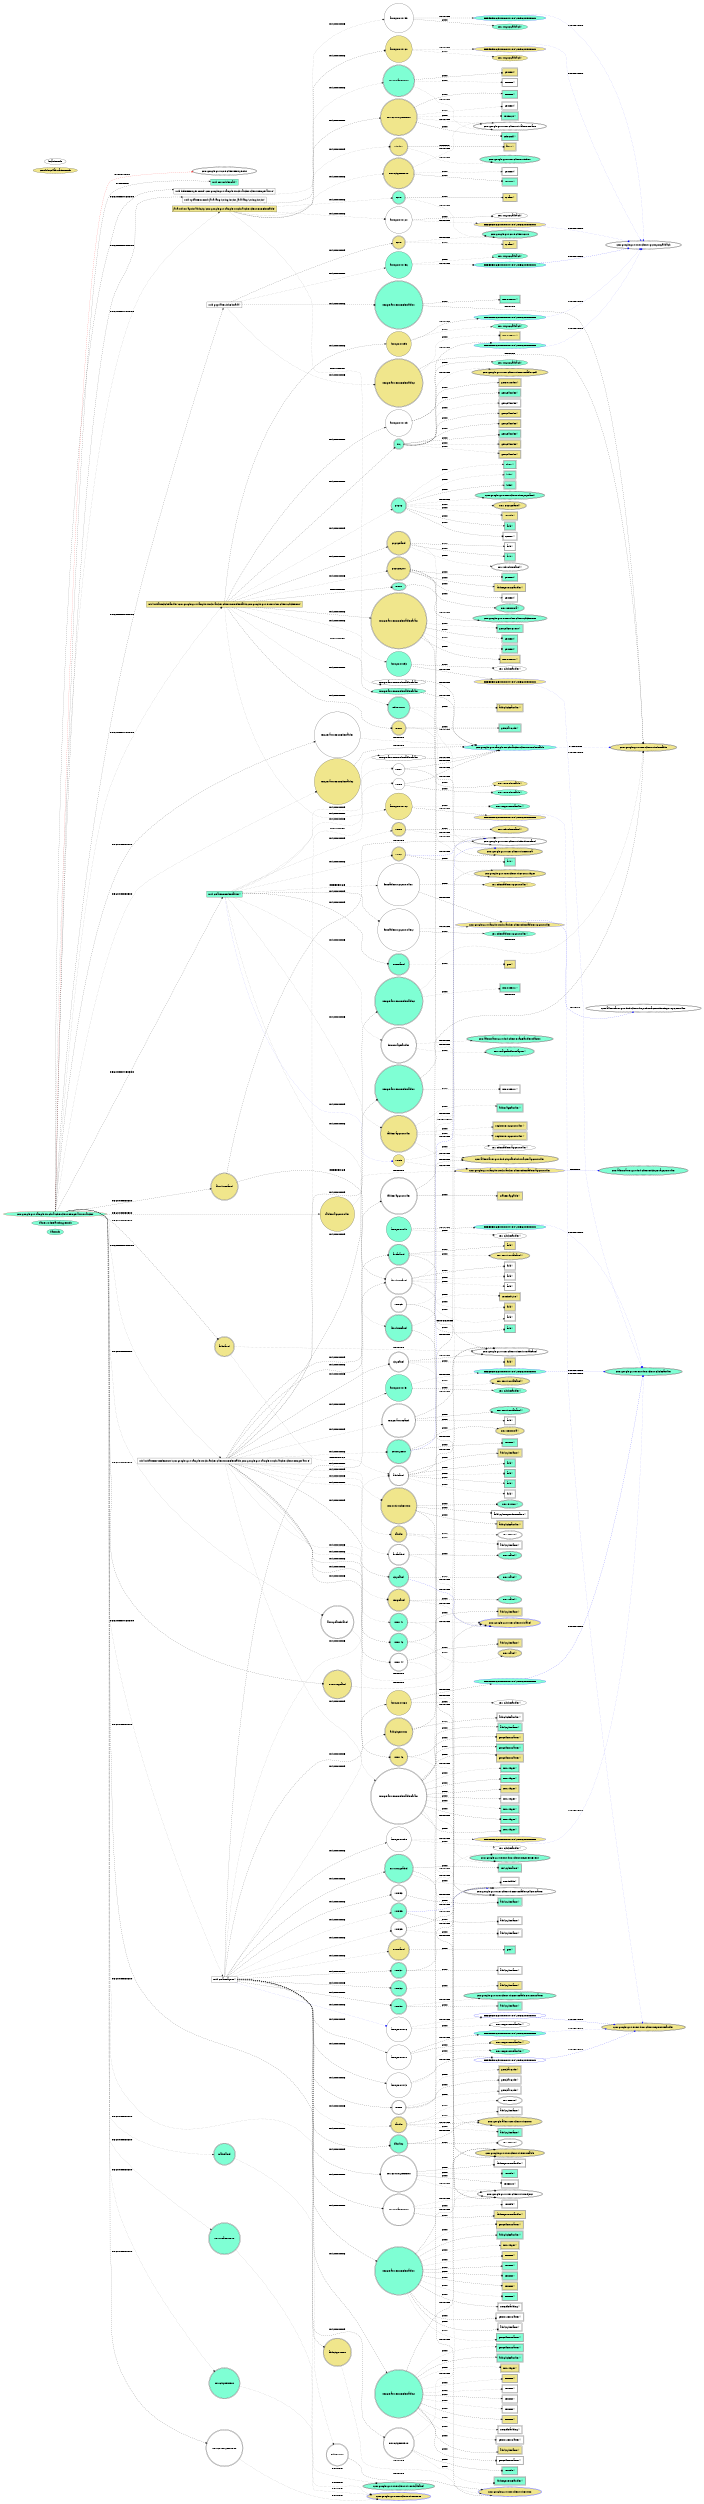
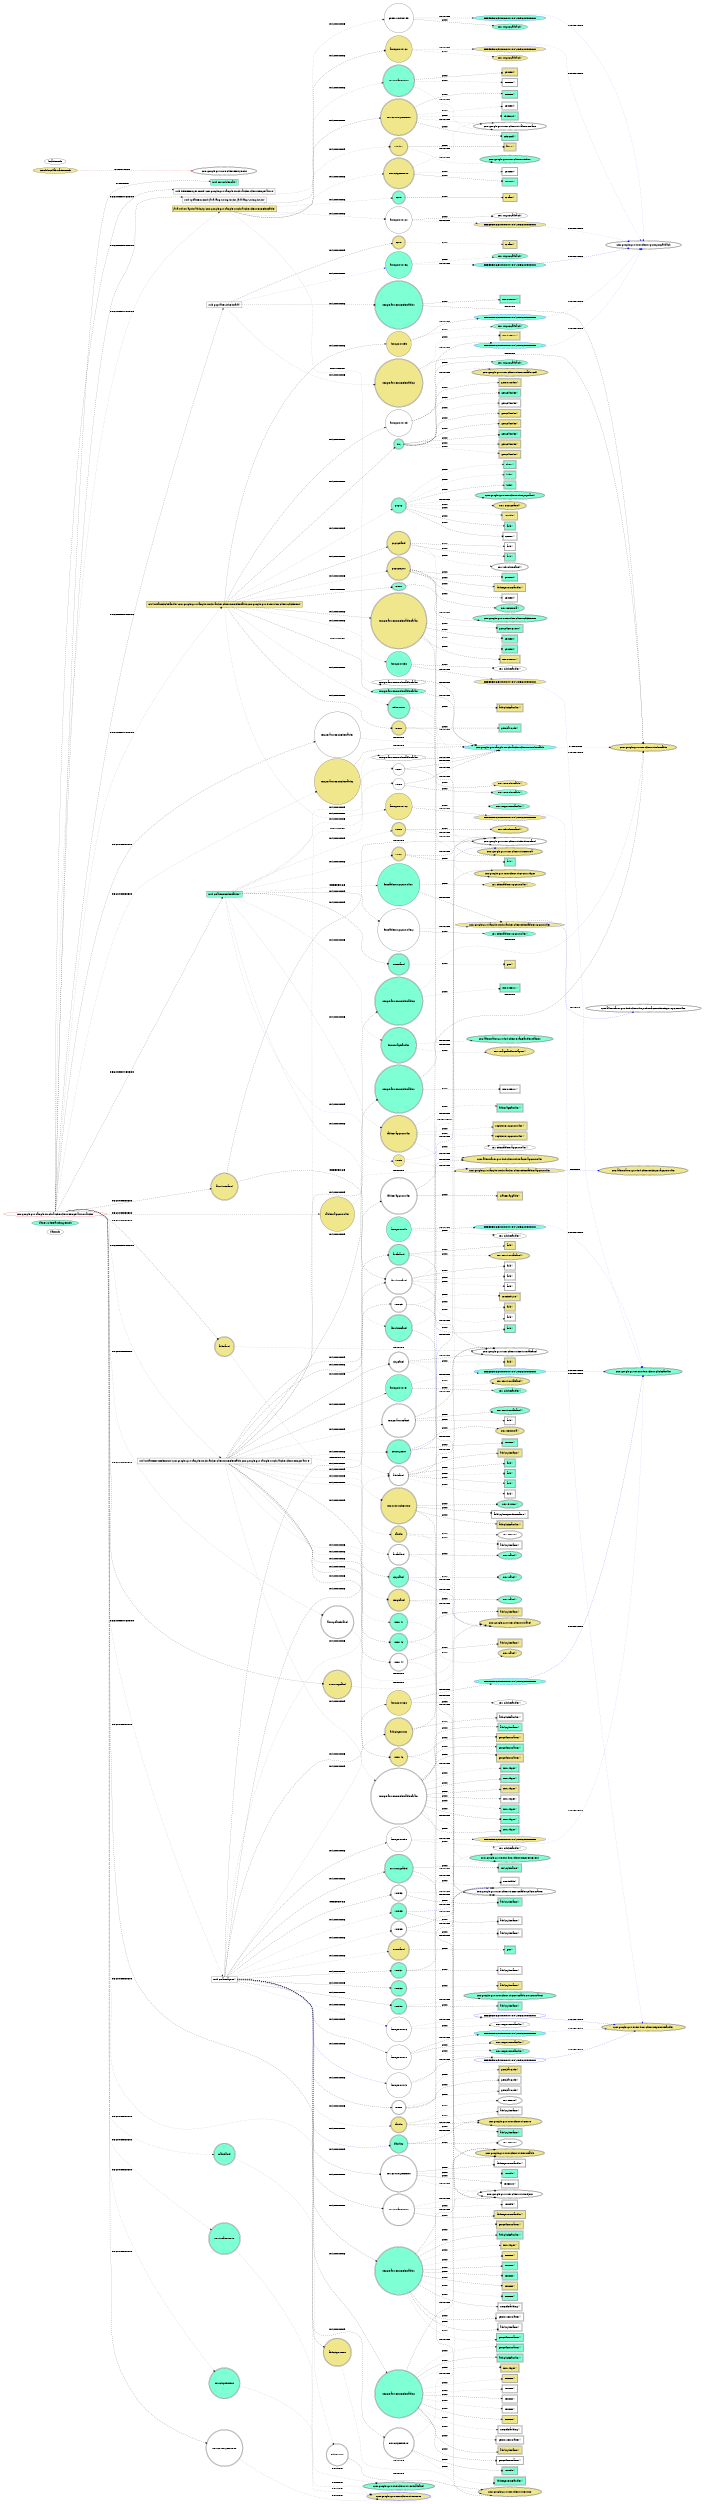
node "anonymous159": label "anonymous159" -> "getRowIndex159"
edge "Window" -> "alert()": label "EXTEND" -> "CALL"
node "com.google.gwt.core.client.GWT": removed
edge "void populateWithDbData()" -> "anonymous156": color black -> blue
edge "com.google.gwt.sample.stockwatcher.client.TemperatureWatcher" -> "com.google.gwt.core.client.EntryPoint": now "possibleCollaborationsInfo" -> "com.google.gwt.core.client.EntryPoint"
edge "VAR2" -> "com.google.gwt.user.client.ui.AbsolutePanel": color blue -> black
node "flexTableDropController1": fillcolor white -> aquamarine
node "demoDragHandler": fillcolor white -> aquamarine
node "new DragHandlerAdapter()": fillcolor aquamarine -> khaki
node "com.allen_sauer.gwt.dnd.cityLabel.AbstractDragController": label "com.allen_sauer.gwt.dnd.cityLabel.AbstractDragController" -> "com.allen_sauer.gwt.dnd.client.AbstractDragController"
node "com.allen_sauer.gwt.dnd.client.PickupDragController": fillcolor aquamarine -> khaki
node "com.google.gwt.sample.stockwatcher.client.TemperatureWatcher": fillcolor aquamarine -> white
node "baseInfo": fillcolor aquamarine -> white
edge "areaPanel" -> "com.google.gwt.user.client.ui.HorizontalPanel": label "OF_DECLARE" -> "OF_TYPE"
edge "void createLayout()" -> "VAR65": added, label "INSTANTIATE"
edge "VAR141" -> "com.google.gwt.user.client.ui.Label": removed, label "OF_TYPE"
node "com.google.gwt.user.client.ui.Label": color blue -> black
edge "VAR53" -> "com.google.gwt.user.client.ui.HTMLTable.CellFormatter": added, label "OF_TYPE"
edge "void createLayout()" -> "VAR53": label "INSTANTIATE" -> "REFERENCE"
edge "void createLayout()" -> "anonymous73": color black -> blue
node "com.google.allen.user.client.ui.HTML": label "com.google.allen.user.client.ui.HTML" -> "com.google.gwt.user.client.ui.HTML"
edge "void createLayout()" -> "handle2": color black -> blue
node "com.google.gwt.user.client.ui.Button": color blue -> black
